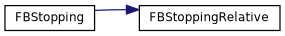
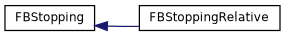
edge "FBStopping" -> "FBStoppingRelative": reversed
